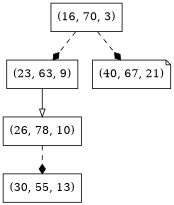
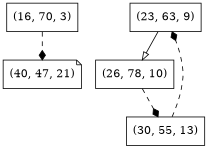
edge "(16, 70, 3)" -> "(23, 63, 9)": now "(30, 55, 13)" -> "(23, 63, 9)"
node "(40, 67, 21)": label "(40, 67, 21)" -> "(40, 47, 21)"
